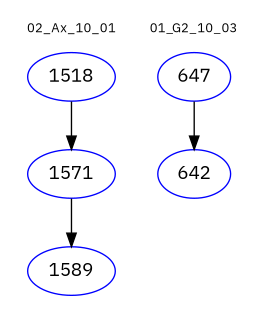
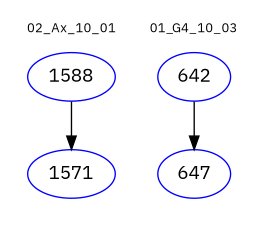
cluster "01_G2_10_03": label "01_G2_10_03" -> "01_G4_10_03"
node "1518": label "1518" -> "1588"
edge "647" -> "642": reversed
node "1589": removed
